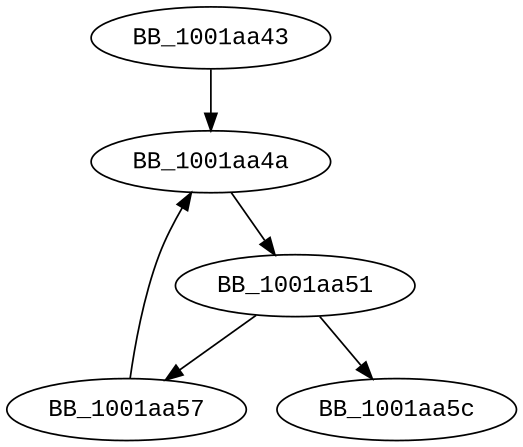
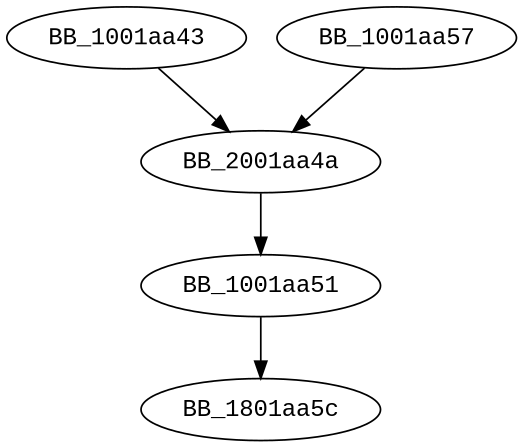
node "BB_1001aa4a": label "BB_1001aa4a" -> "BB_2001aa4a"
edge "BB_1001aa51" -> "BB_1001aa57": removed
node "BB_1001aa5c": label "BB_1001aa5c" -> "BB_1801aa5c"
